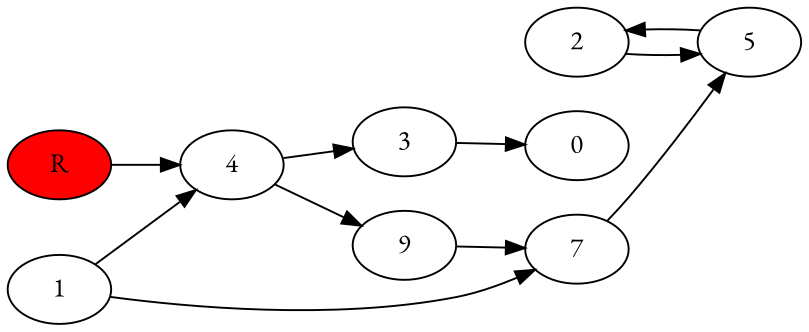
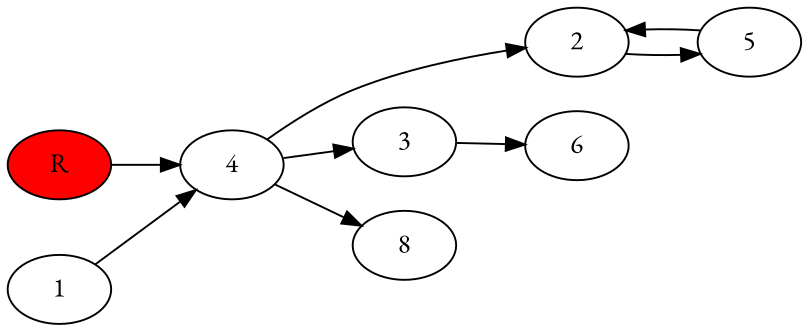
edge "4" -> "2": added
node "0": label "0" -> "6"
node "9": label "9" -> "8"
node "7": removed
